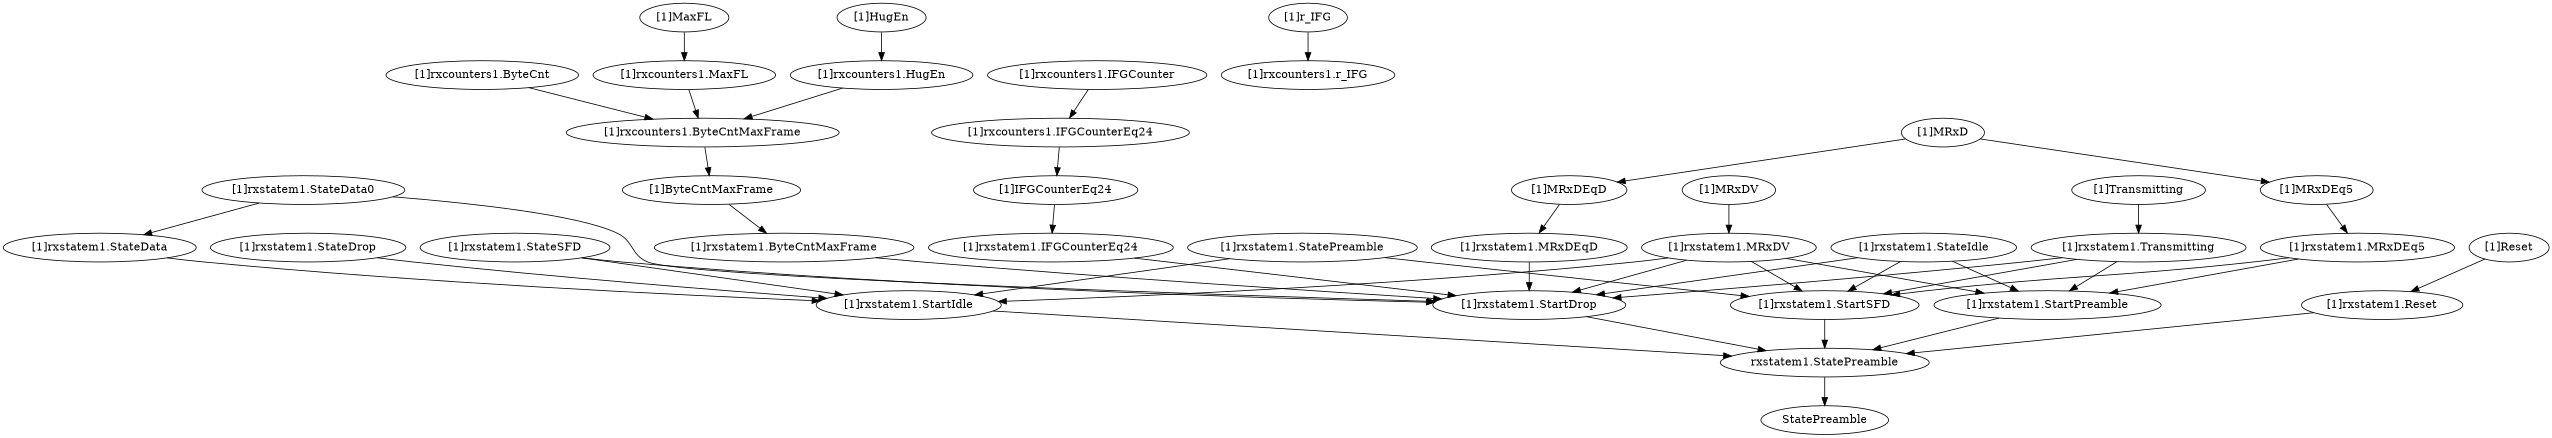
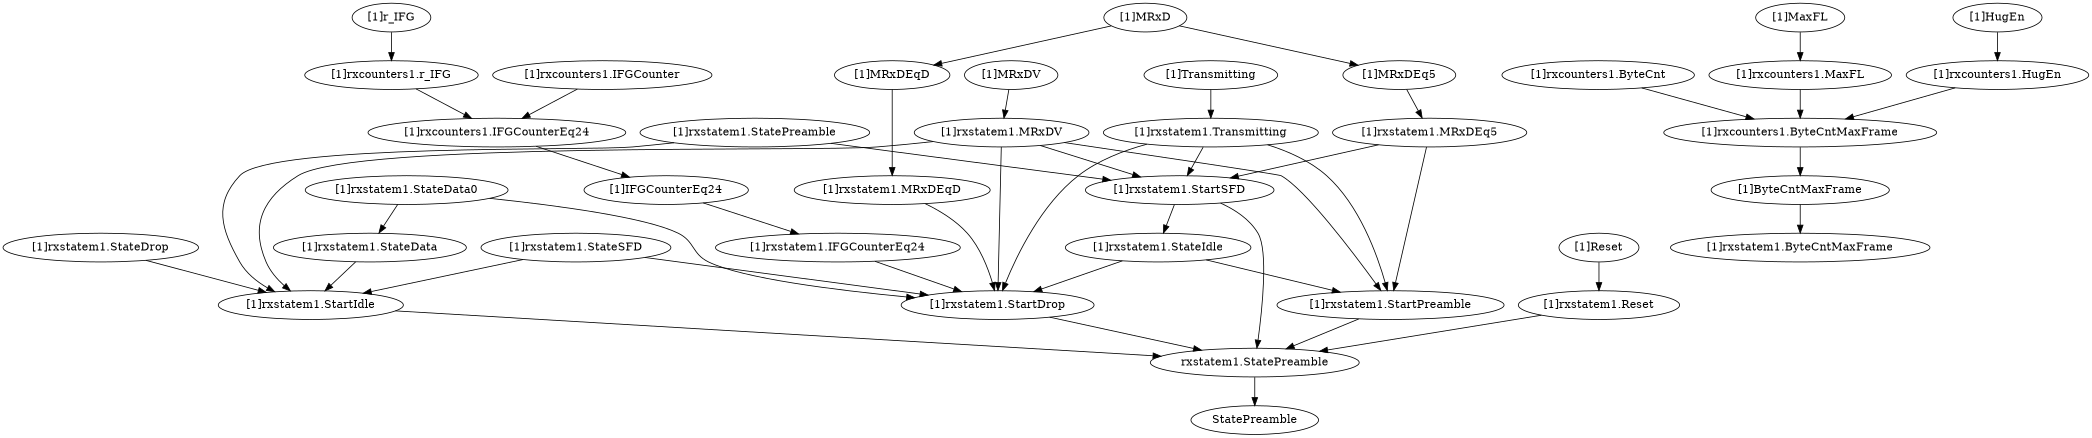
edge "[1]rxcounters1.r_IFG" -> "[1]rxcounters1.IFGCounterEq24": added
edge "[1]rxstatem1.StateIdle" -> "[1]rxstatem1.StartSFD": reversed
edge "[1]rxstatem1.ByteCntMaxFrame" -> "[1]rxstatem1.StartDrop": removed
